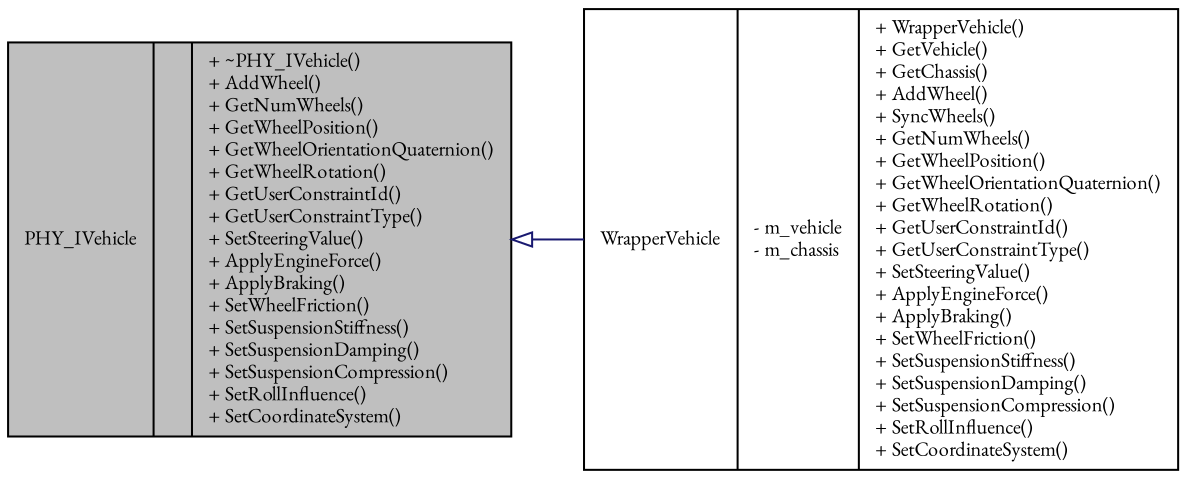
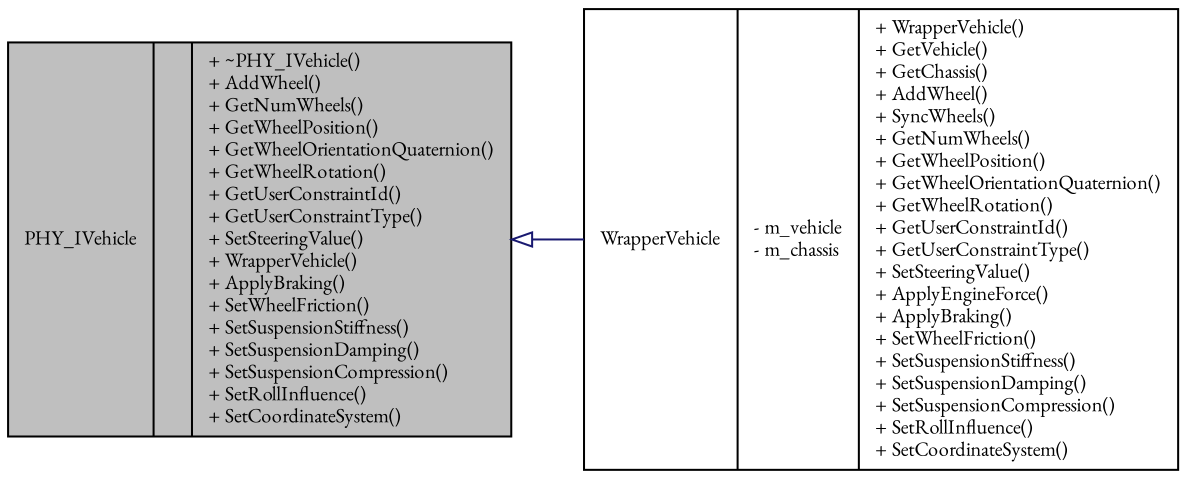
node "PHY_IVehicle": text "+ ApplyEngineForce()" -> "+ WrapperVehicle()"
